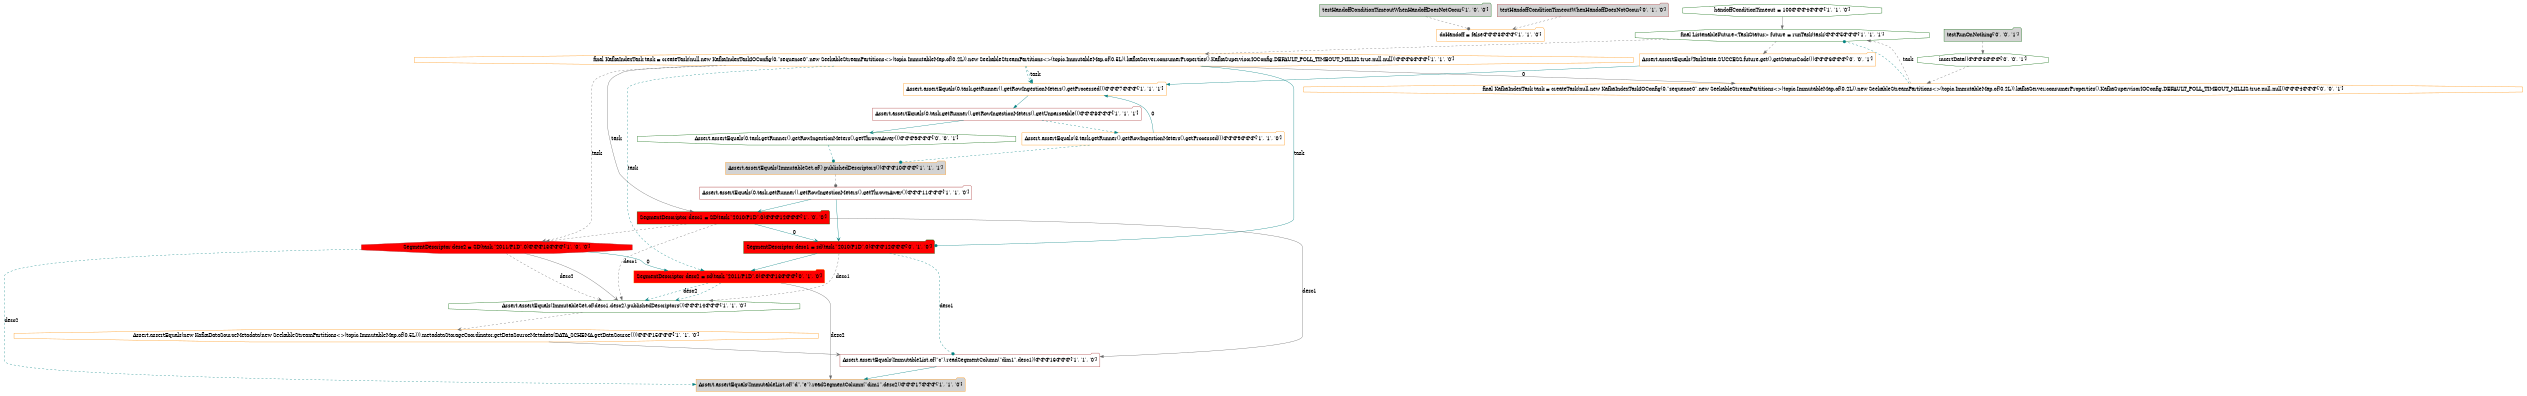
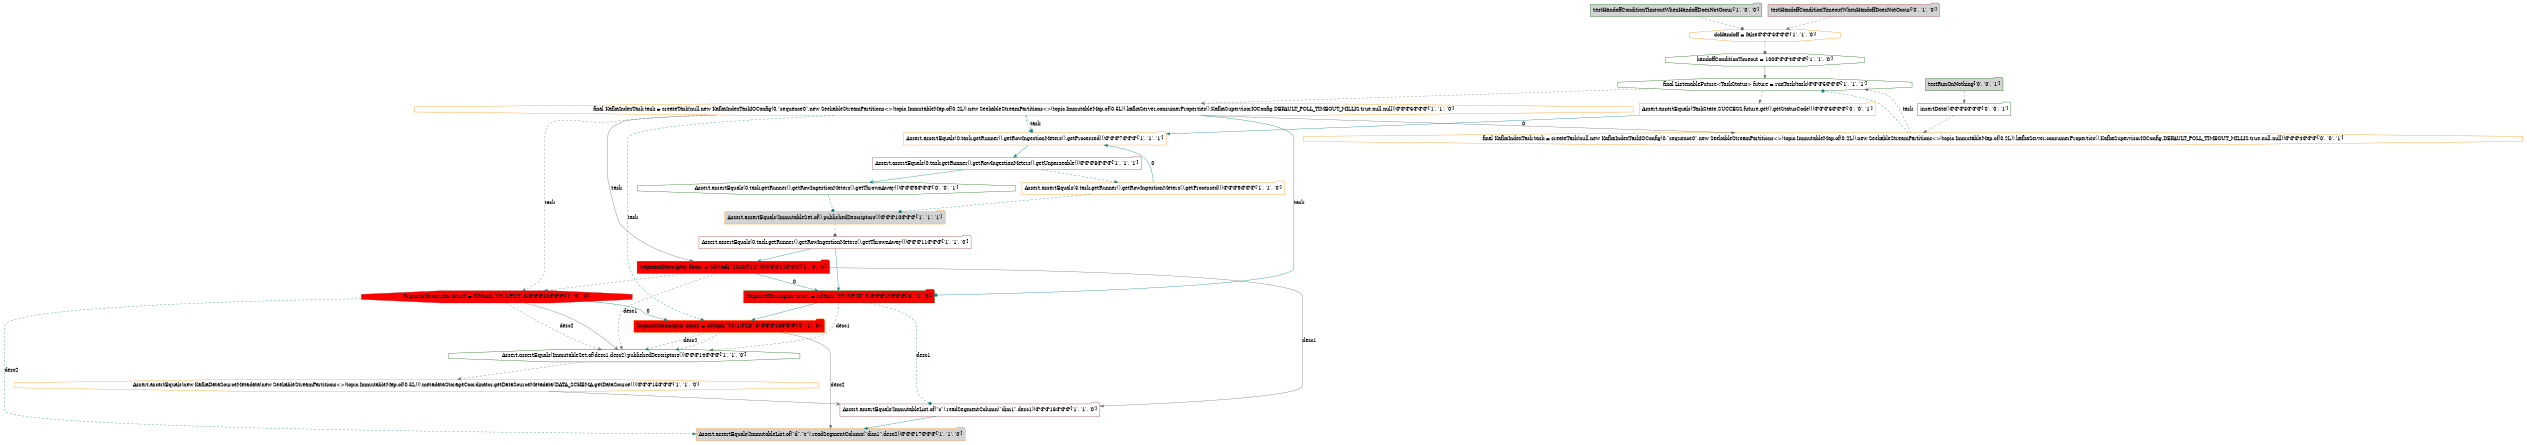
node "doHandoff = false@@@3@@@['1', '1', '0']": shape folder -> octagon
edge "doHandoff = false@@@3@@@['1', '1', '0']" -> "handoffConditionTimeout = 100@@@4@@@['1', '1', '0']": added
node "insertData()@@@3@@@['0', '0', '1']": shape octagon -> folder
